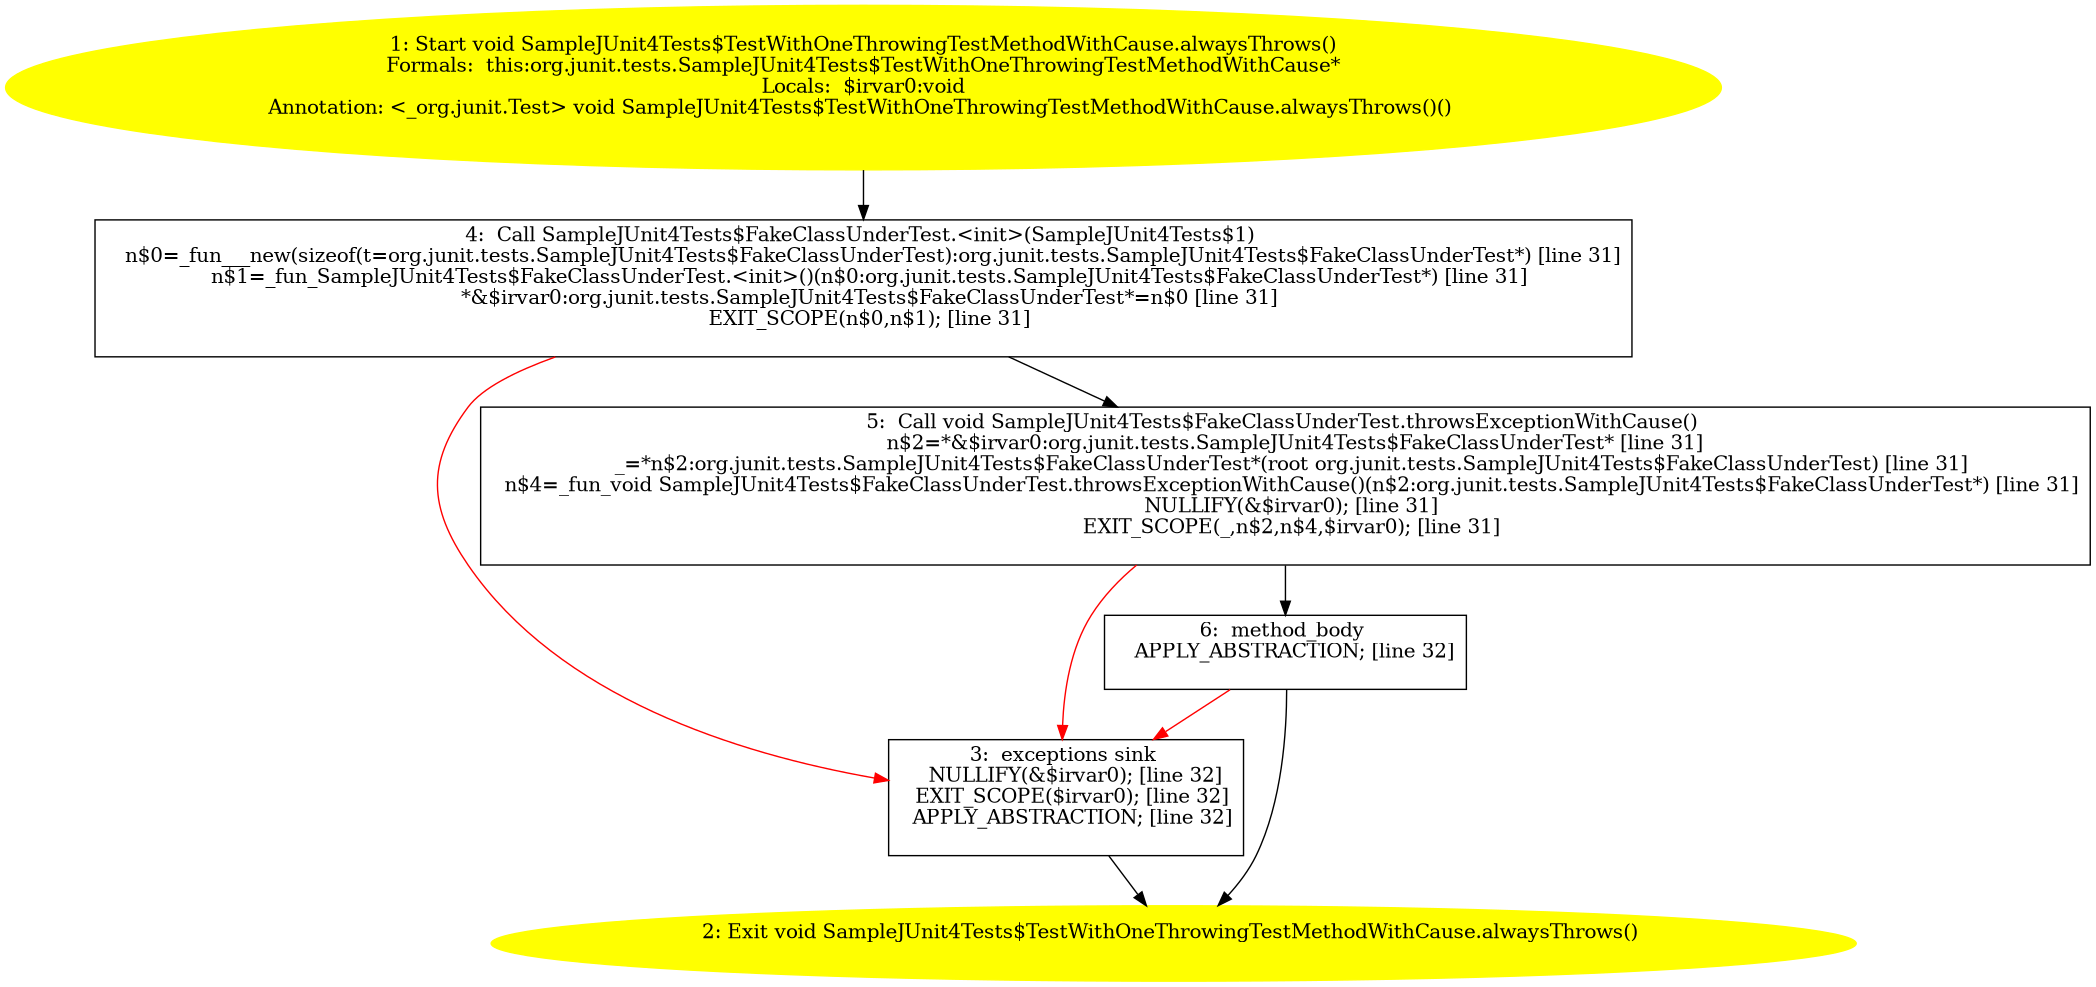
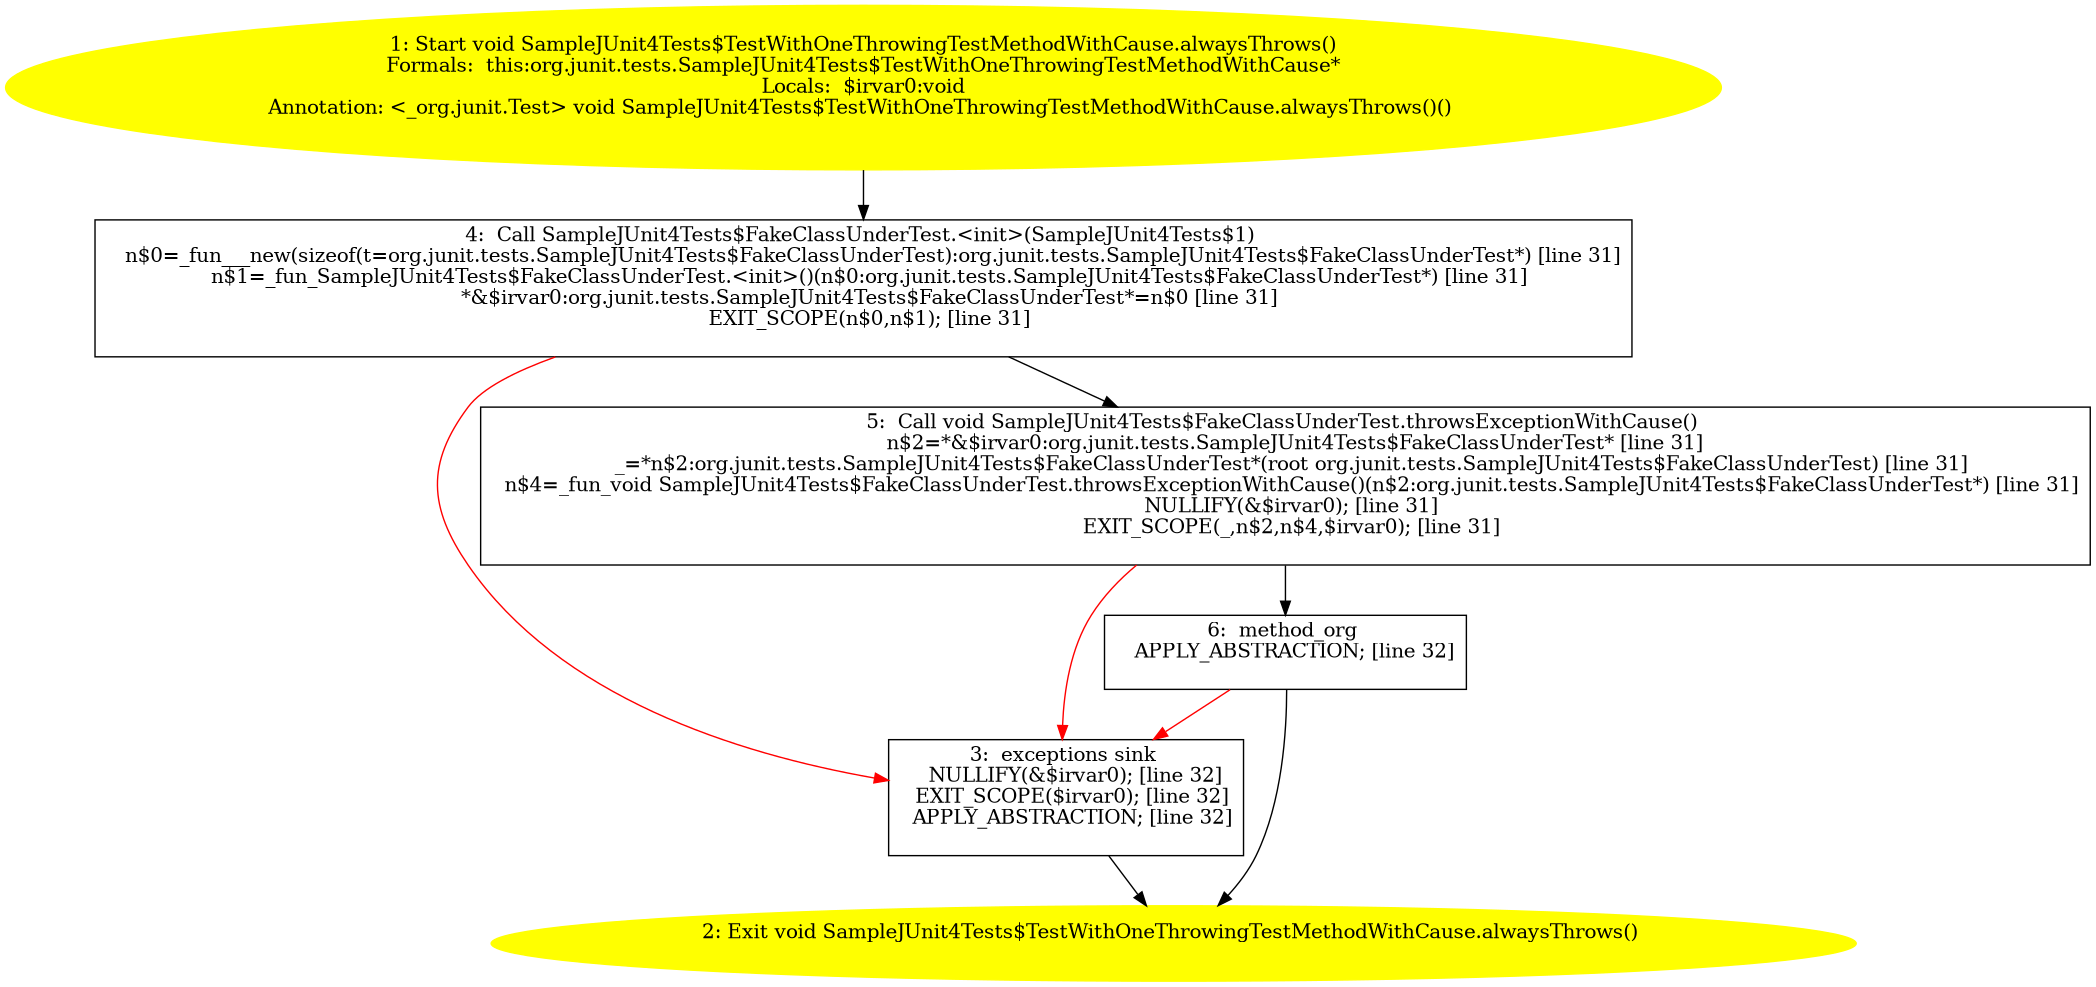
node "6:  method_body APPLY_ABSTRACTION; [line 32]": label "6:  method_body APPLY_ABSTRACTION; [line 32]" -> "6:  method_org APPLY_ABSTRACTION; [line 32]"
